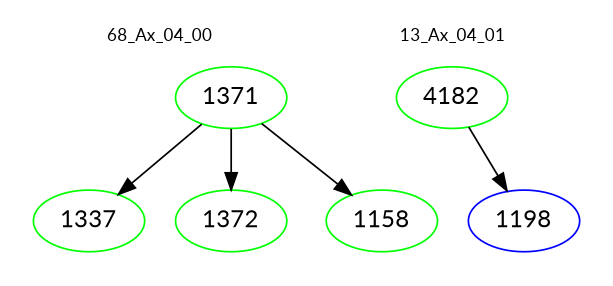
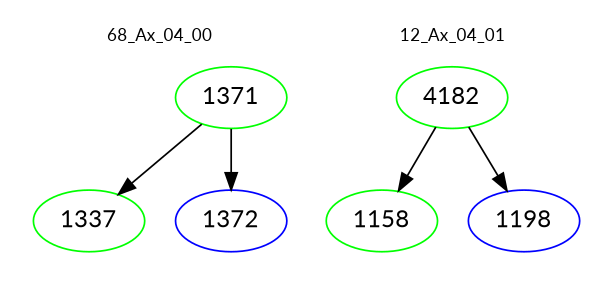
cluster "13_Ax_04_01": label "13_Ax_04_01" -> "12_Ax_04_01"
edge "1371" -> "1158": now "4182" -> "1158"
node "1372": color green -> blue
